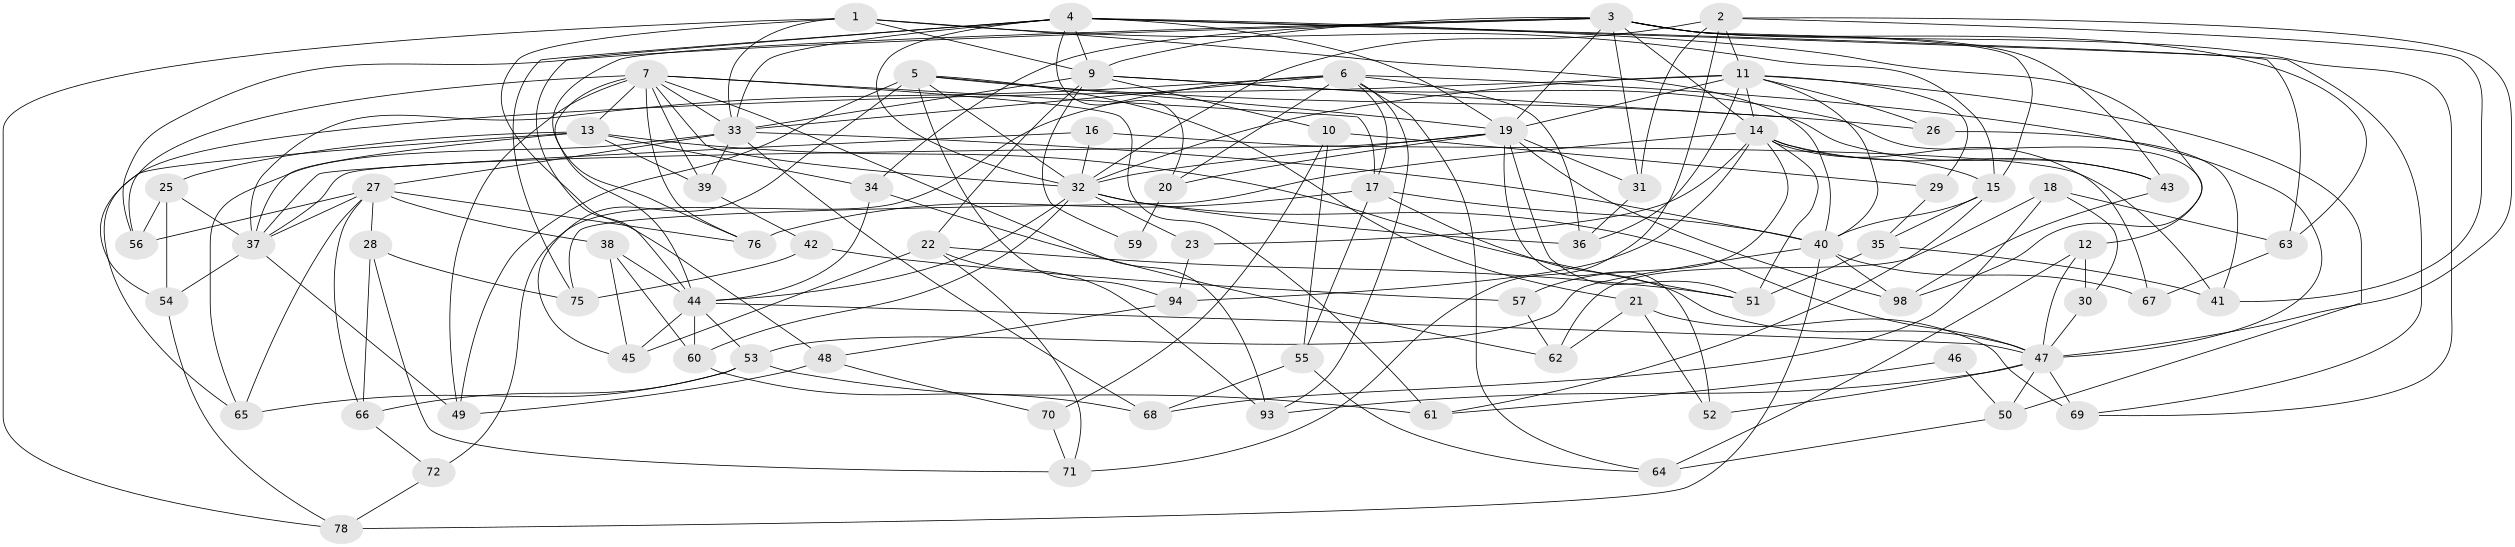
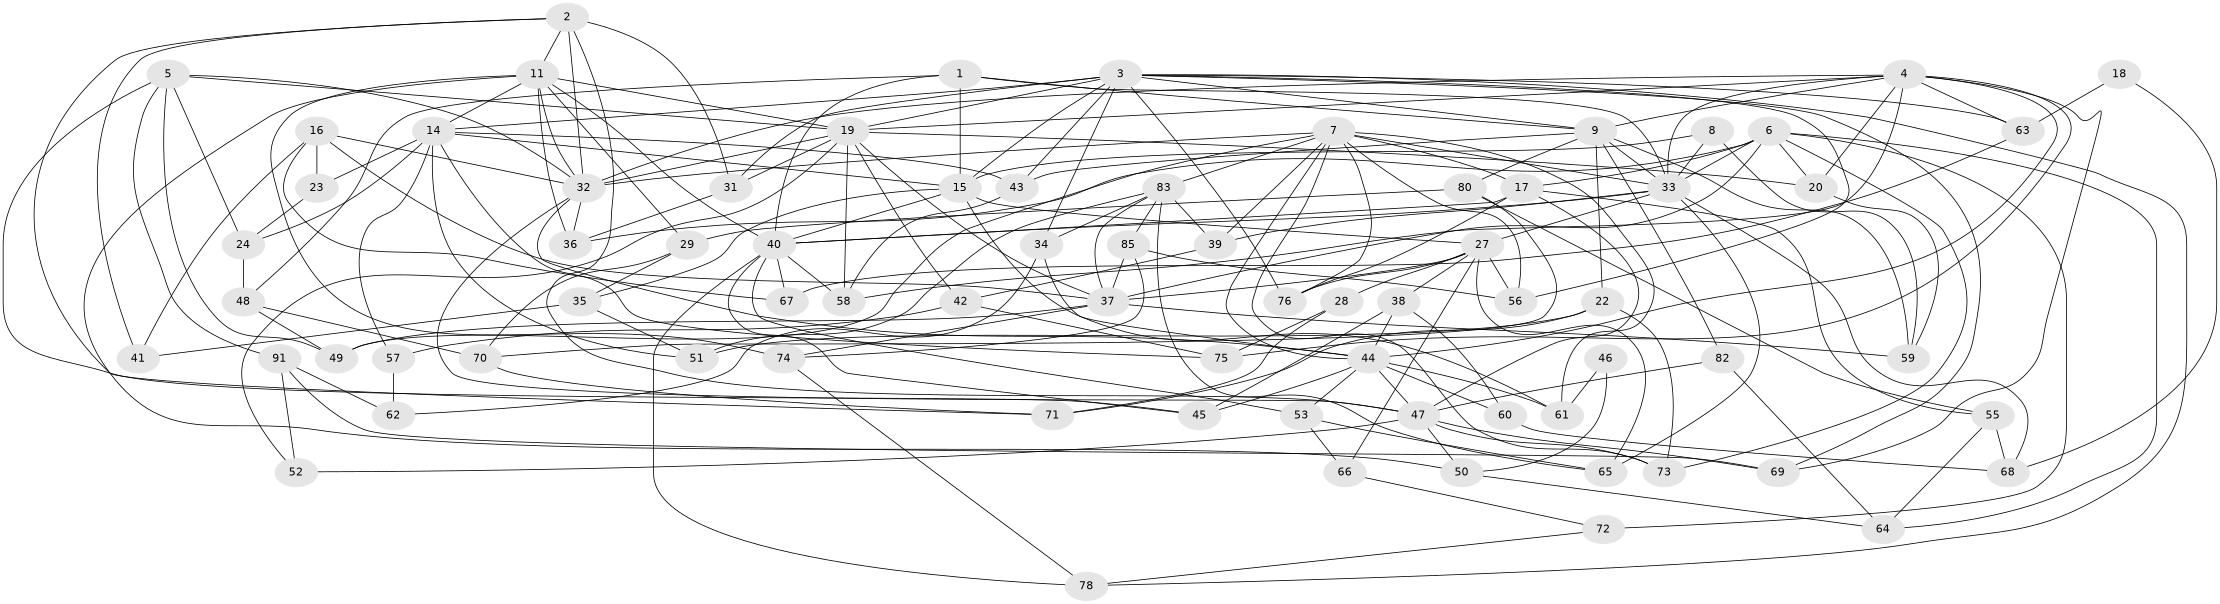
edge "1" -- "78": now "3" -- "78"
edge "6" -- "47": removed
node "13": label "13" -> "83"
node "10": label "10" -> "80"
node "8": added
node "26": removed
edge "14" -- "67": now "16" -- "67"
node "25": label "25" -> "85"
edge "32" -- "23": now "16" -- "23"
edge "15" -- "27": added
node "12": label "12" -> "82"
edge "19" -- "51": now "19" -- "42"
edge "18" -- "62": removed
edge "29" -- "70": added
edge "32" -- "60": removed
node "54": label "54" -> "74"
node "94": label "94" -> "24"
node "21": label "21" -> "91"
node "98": label "98" -> "58"
node "30": removed
edge "22" -- "45": now "40" -- "45"
edge "37" -- "59": added
edge "28" -- "66": removed
edge "53" -- "61": now "44" -- "61"
node "93": label "93" -> "73"
